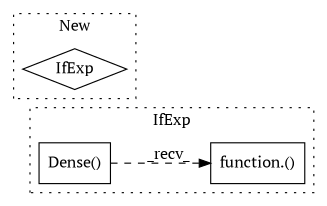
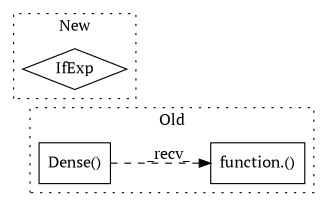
cluster "IfExp": label "IfExp" -> "Old"
